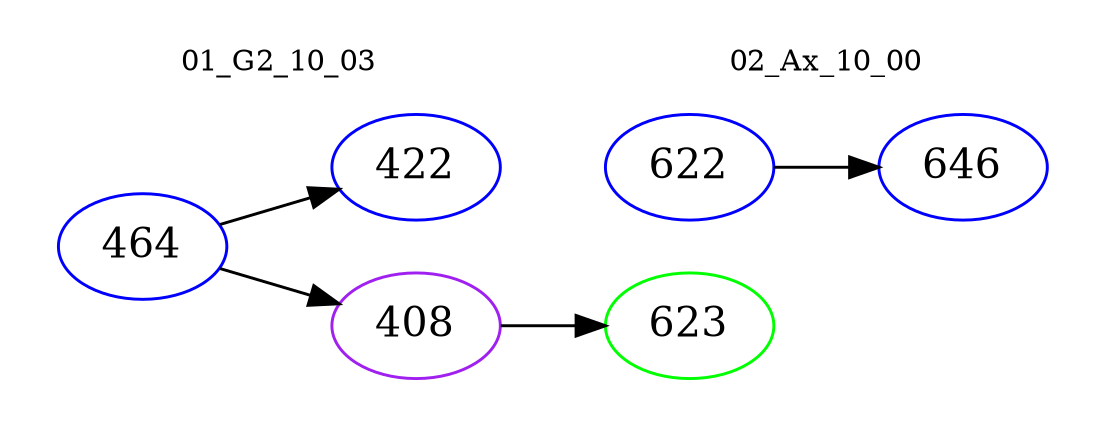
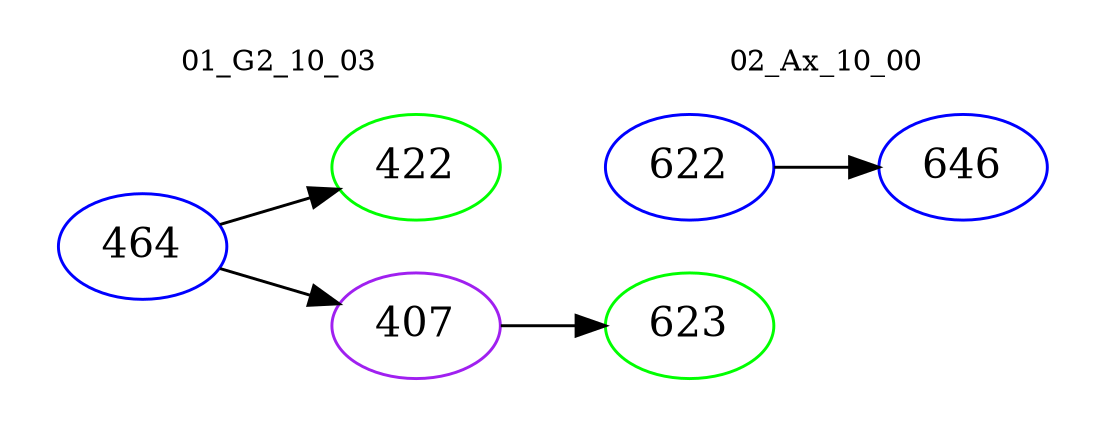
node "422": color blue -> green
node "408": label "408" -> "407"
